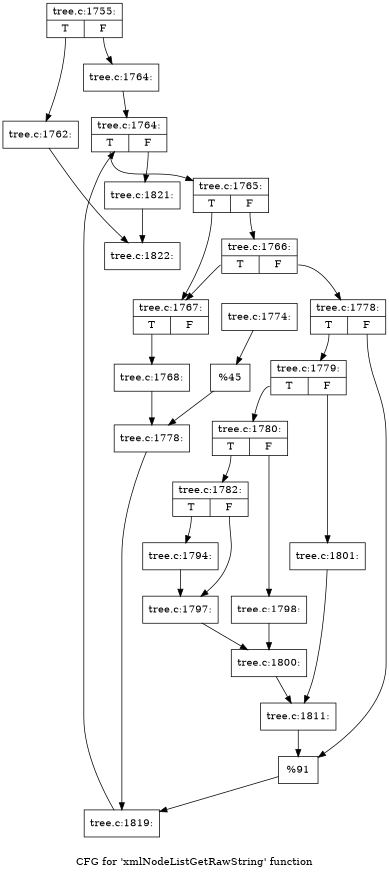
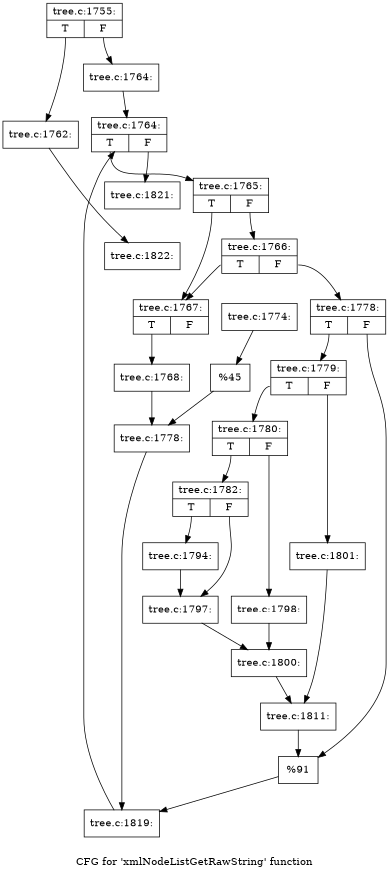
edge "tree.c:1821:" -> "tree.c:1822:": removed
